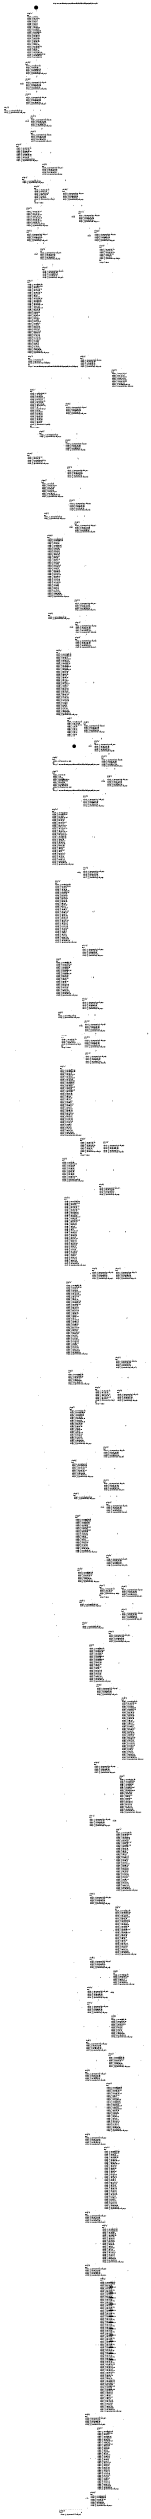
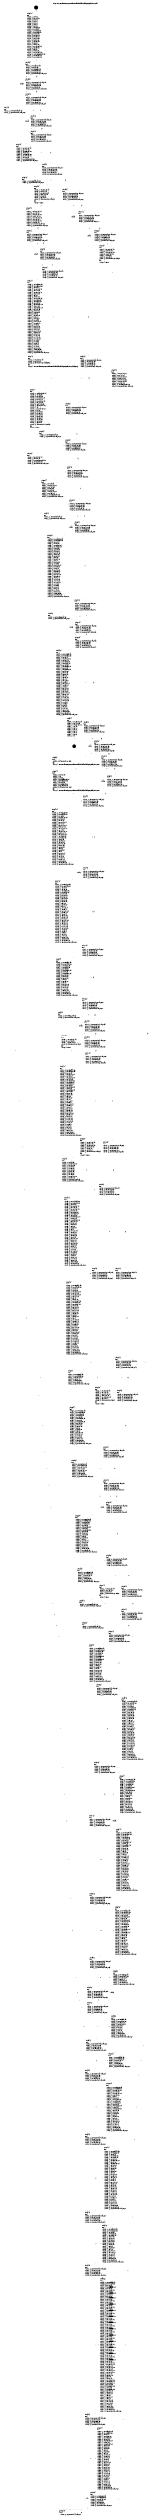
node "0x40283d [15]": removed
